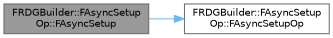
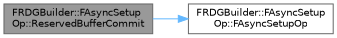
node "FRDGBuilder::FAsyncSetup Op::FAsyncSetup": label "FRDGBuilder::FAsyncSetup Op::FAsyncSetup" -> "FRDGBuilder::FAsyncSetup Op::ReservedBufferCommit"
